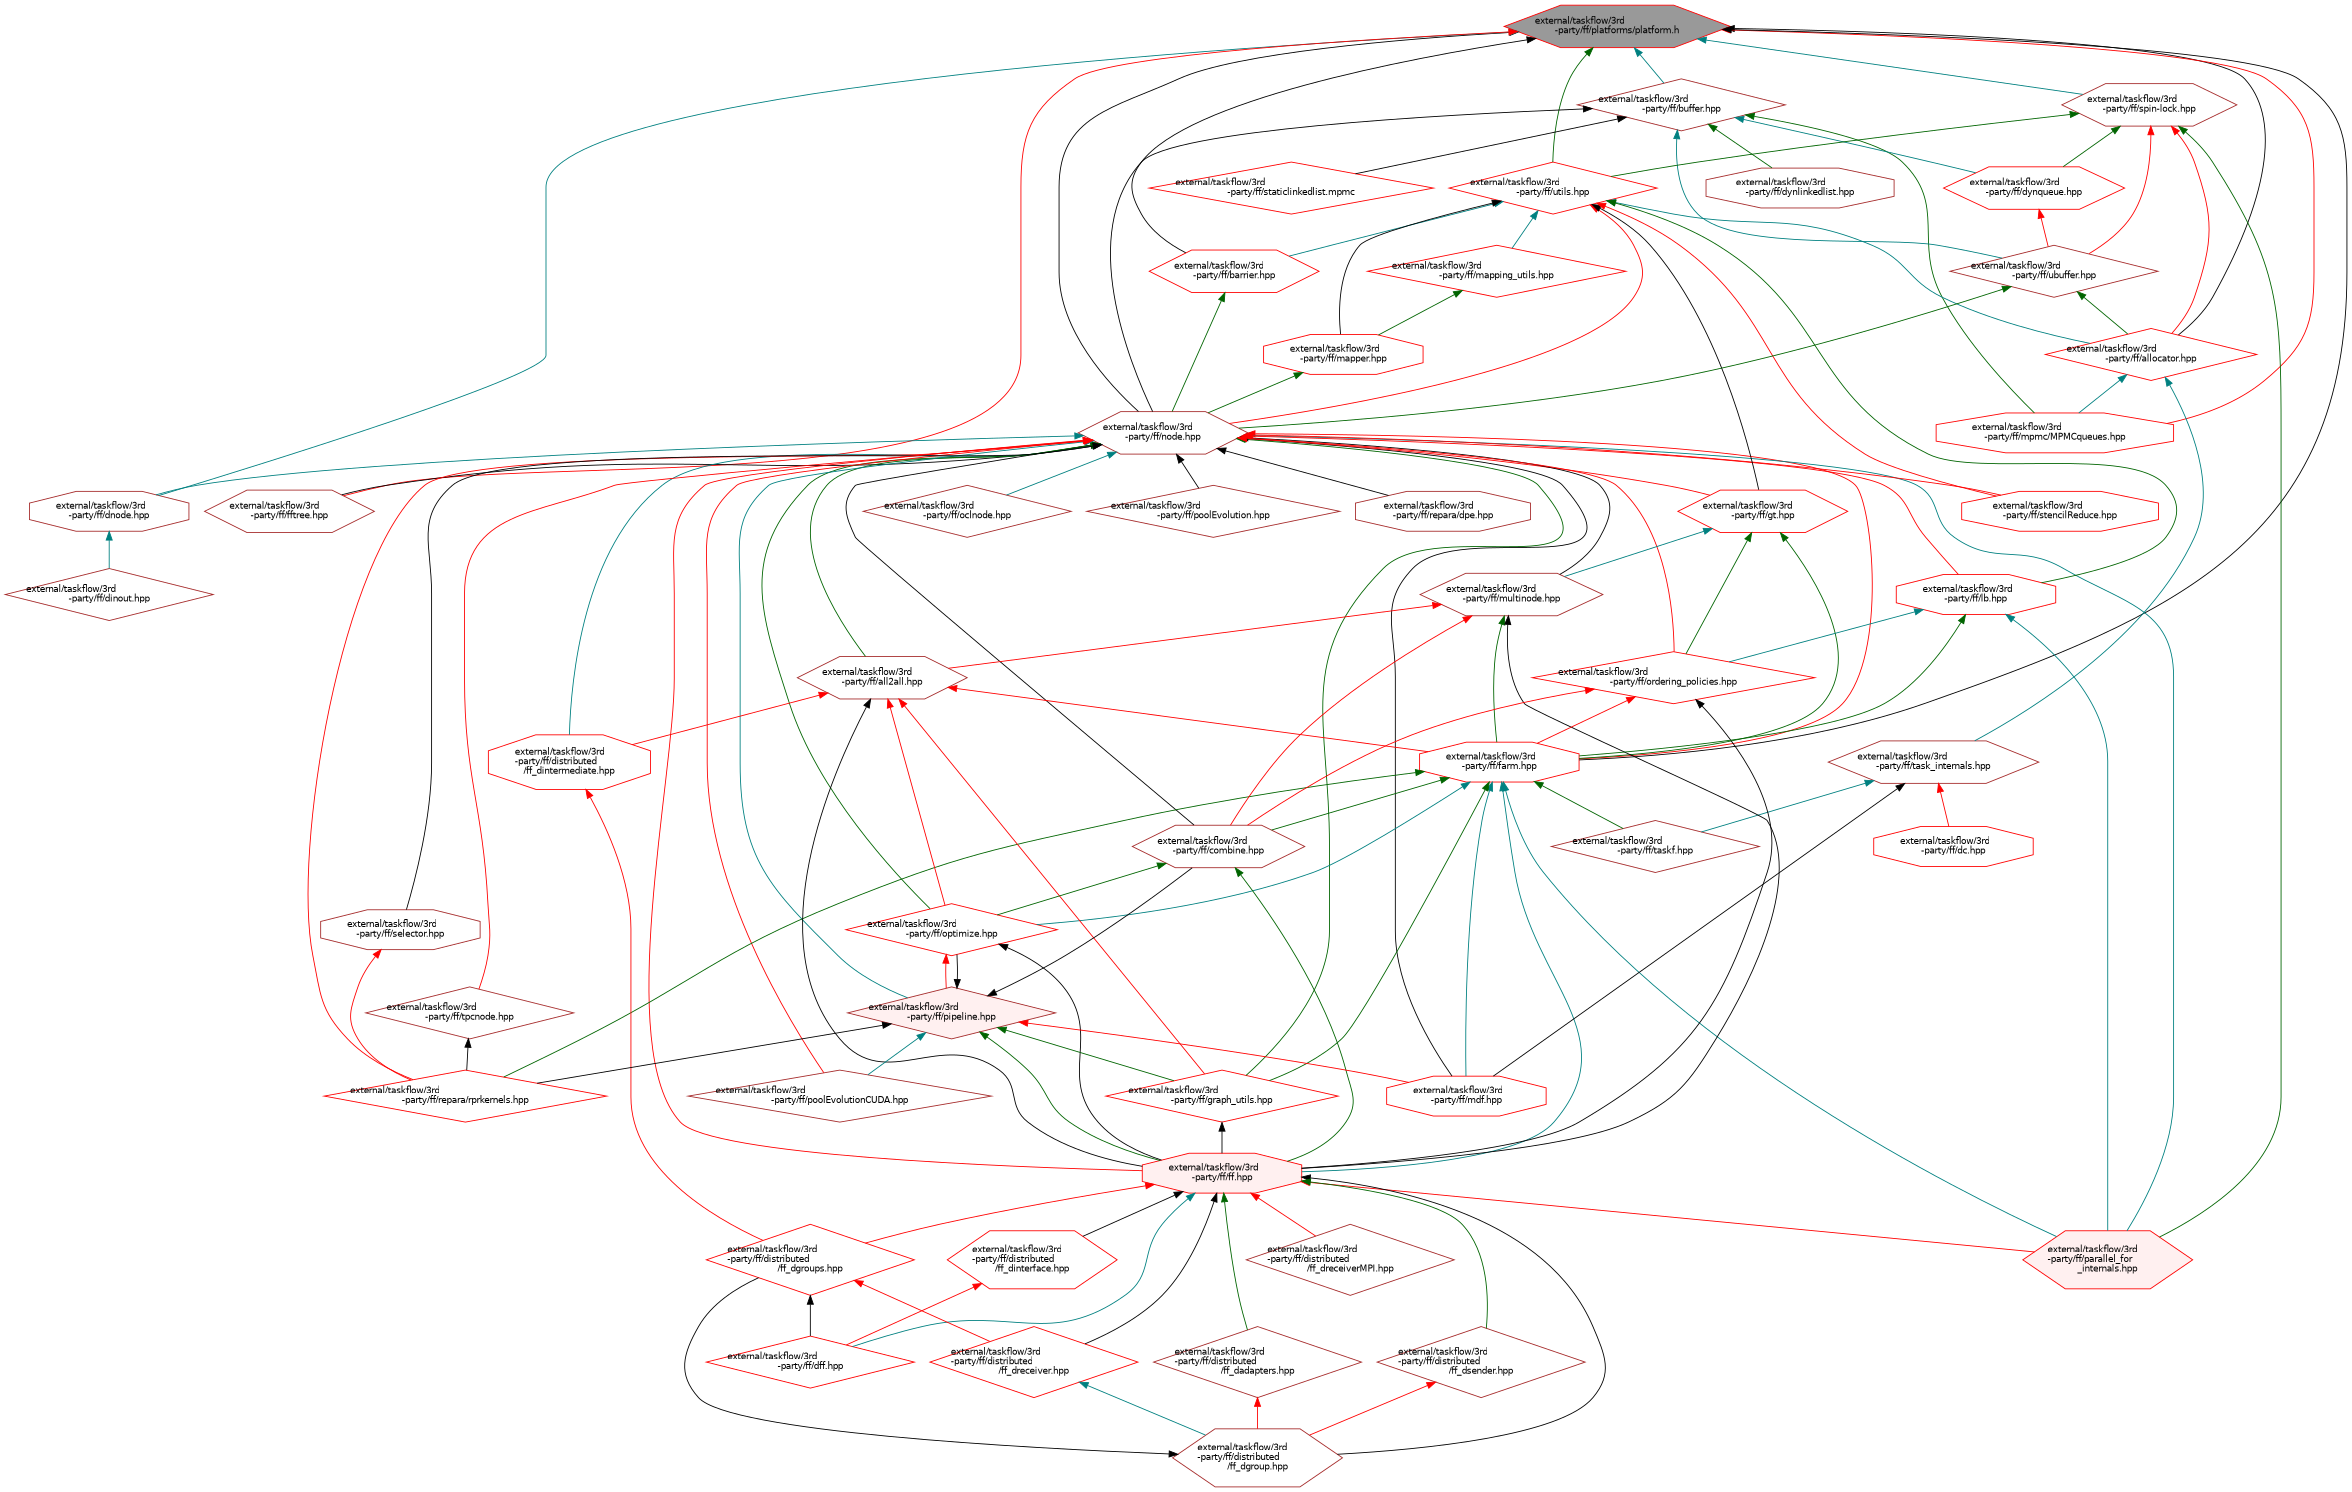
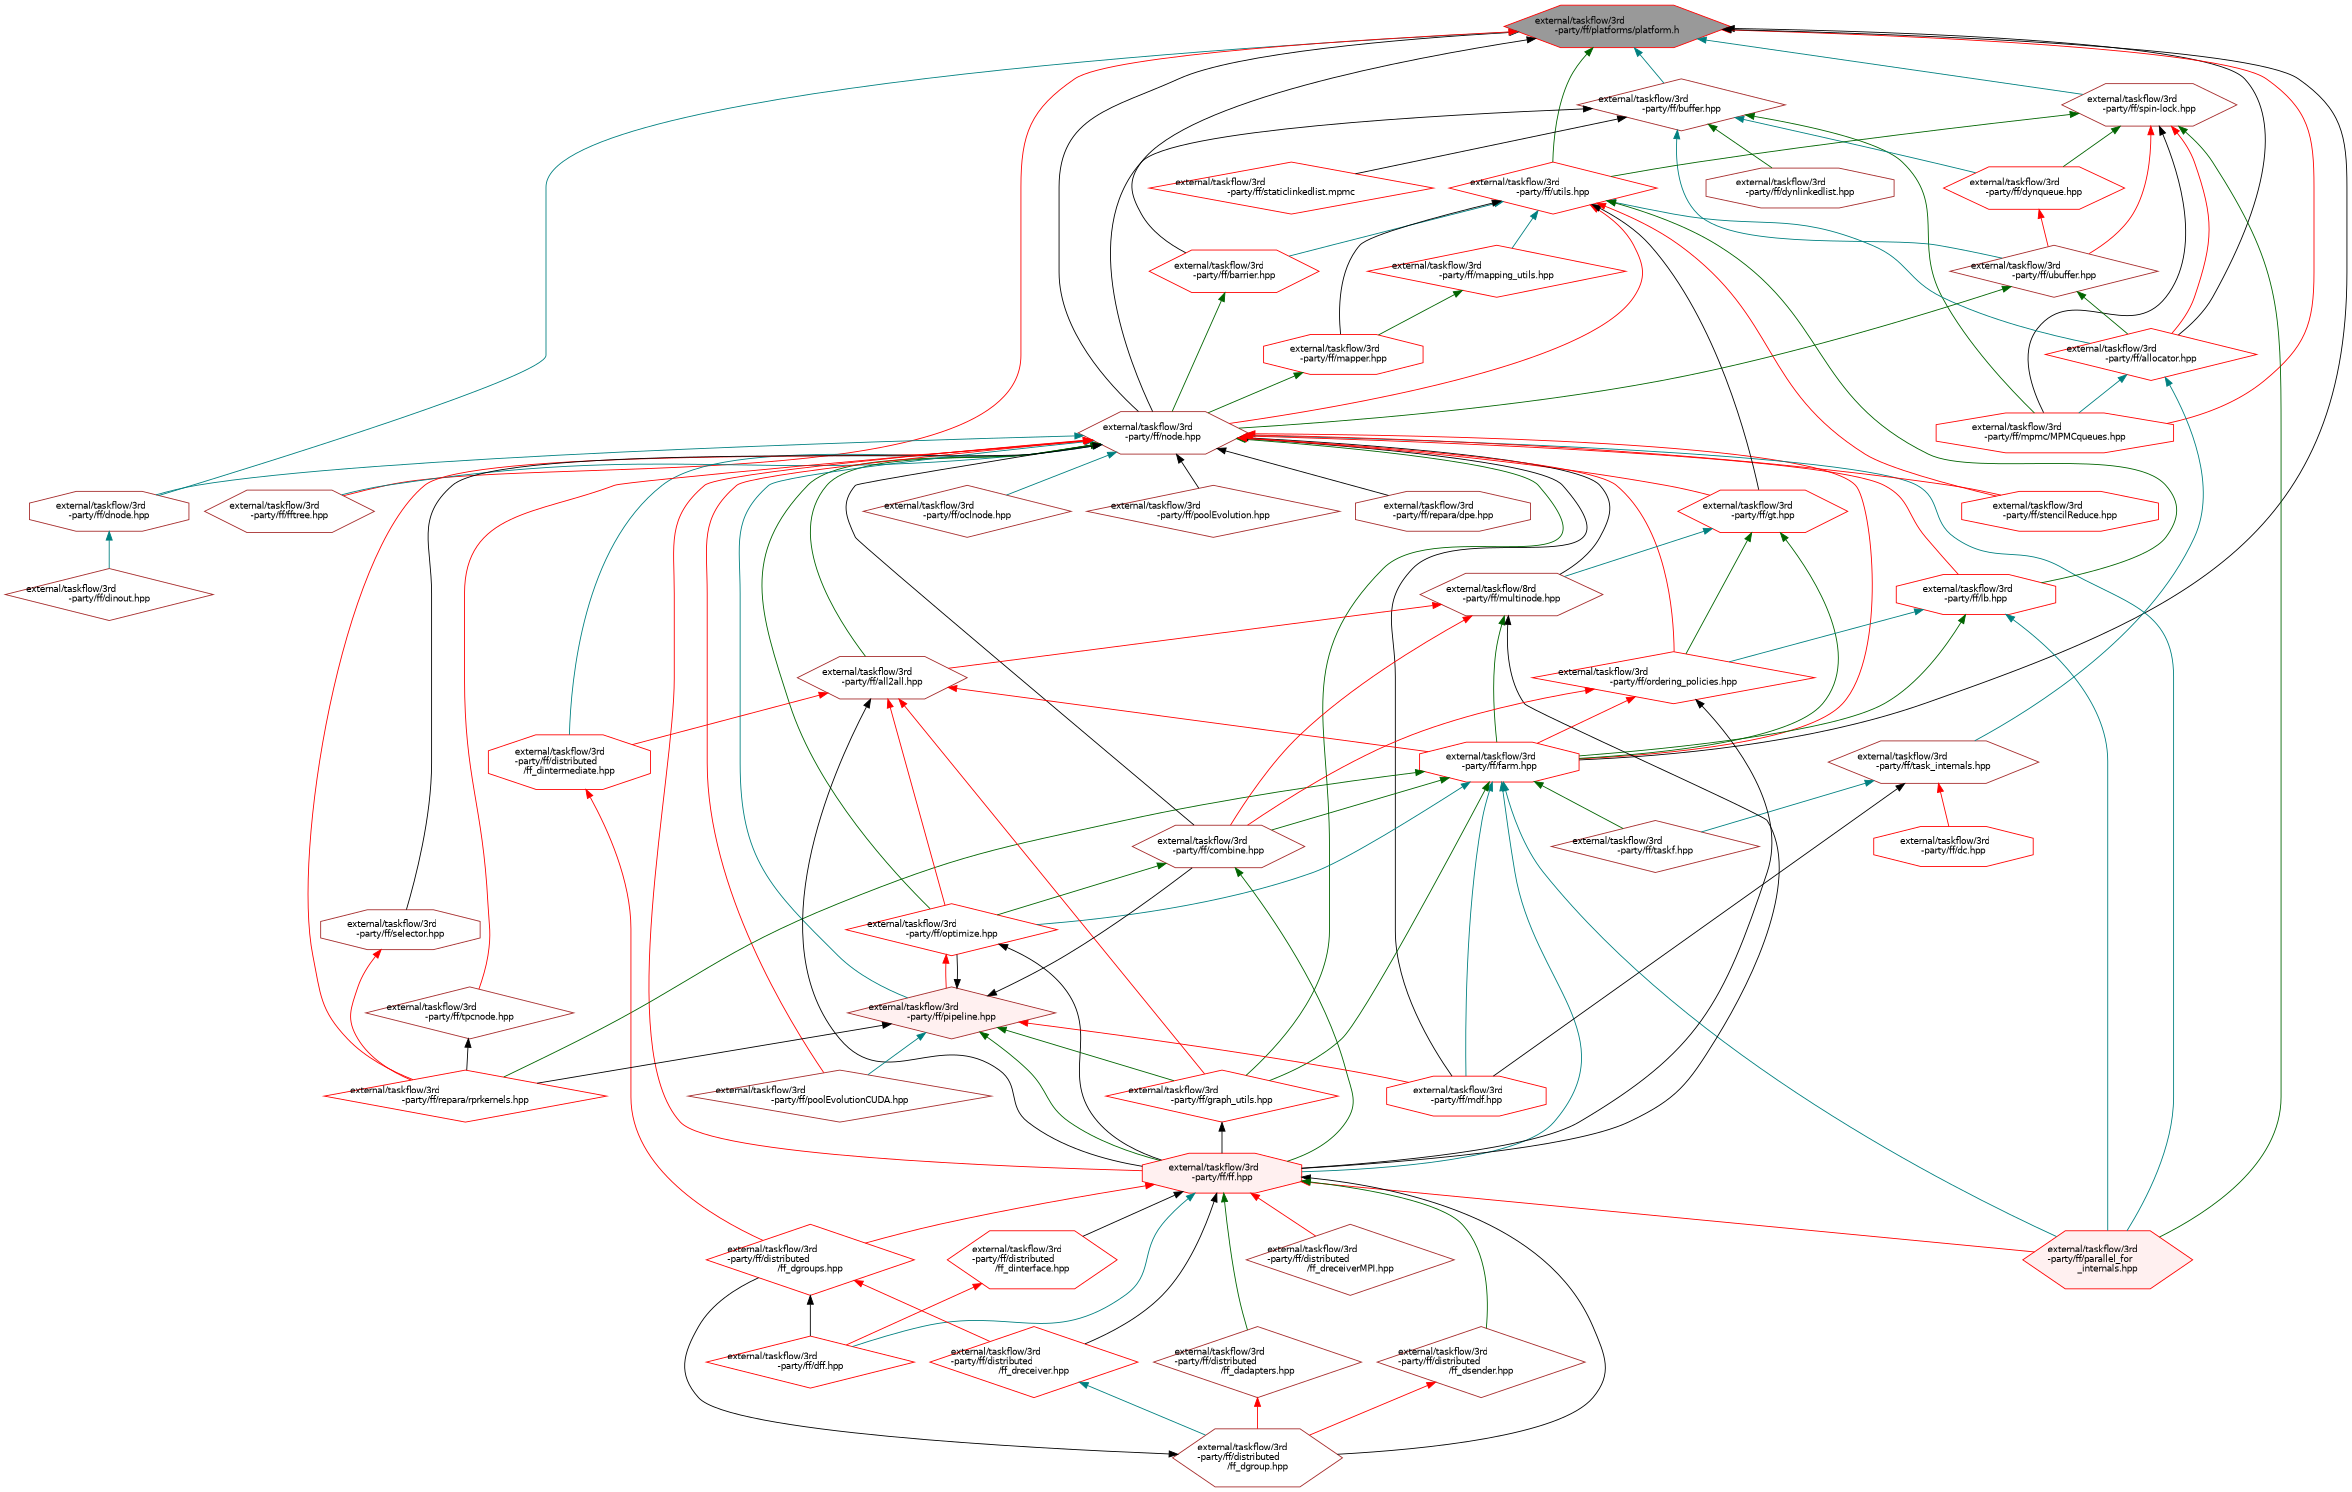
edge "external/taskflow/3rd -party/ff/mpmc/MPMCqueues.hpp" -> "external/taskflow/3rd -party/ff/spin-lock.hpp": added
edge "external/taskflow/3rd -party/ff/fftree.hpp" -> "external/taskflow/3rd -party/ff/node.hpp": color black -> teal
node "external/taskflow/3rd -party/ff/multinode.hpp": label "external/taskflow/3rd -party/ff/multinode.hpp" -> "external/taskflow/8rd -party/ff/multinode.hpp"
